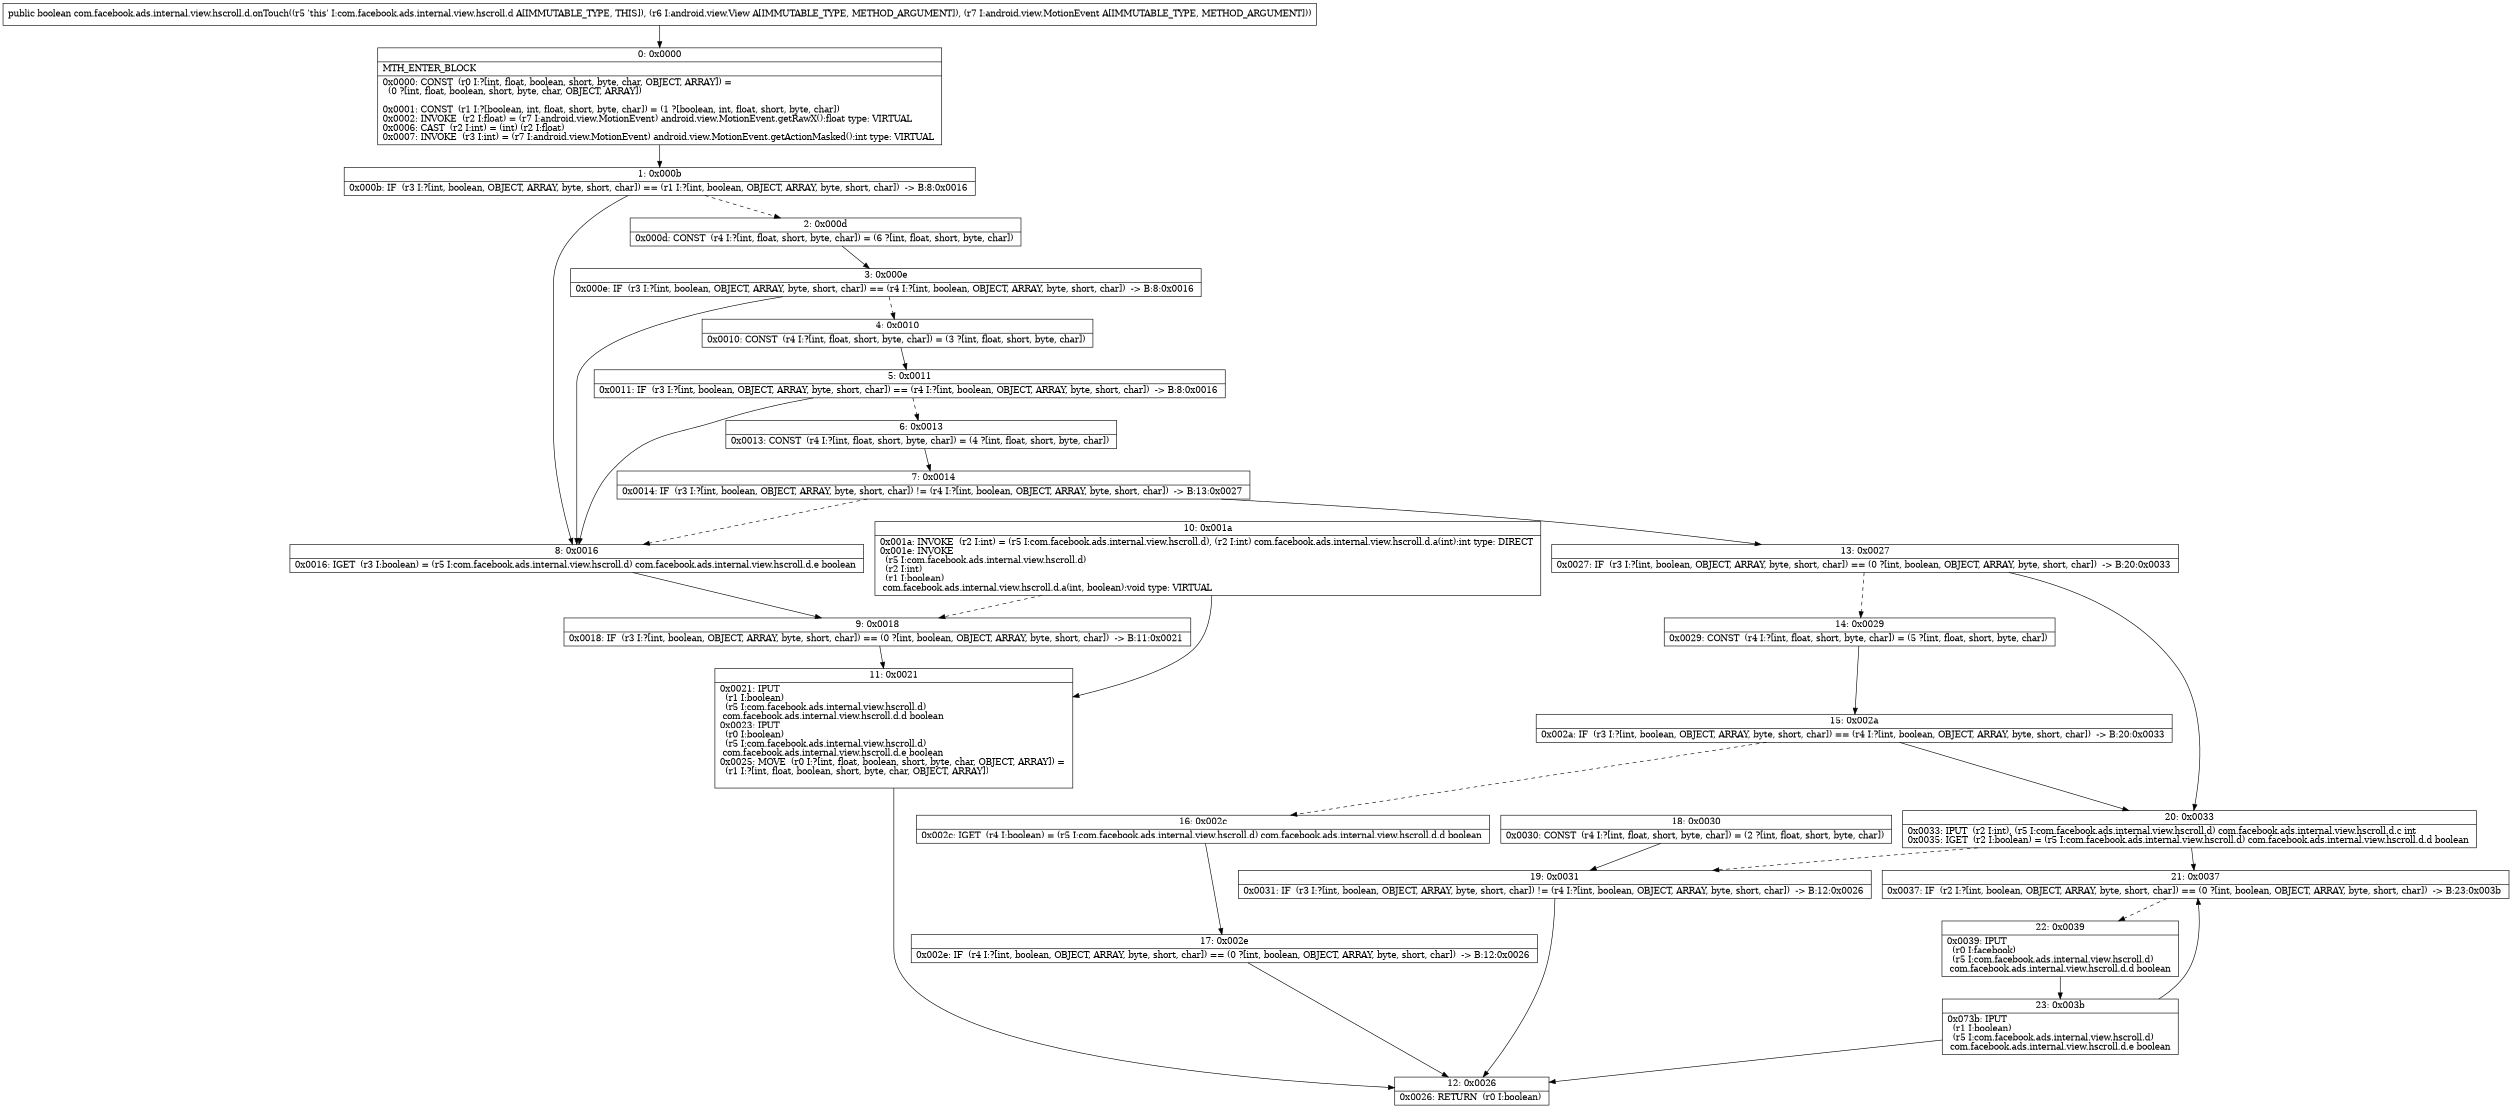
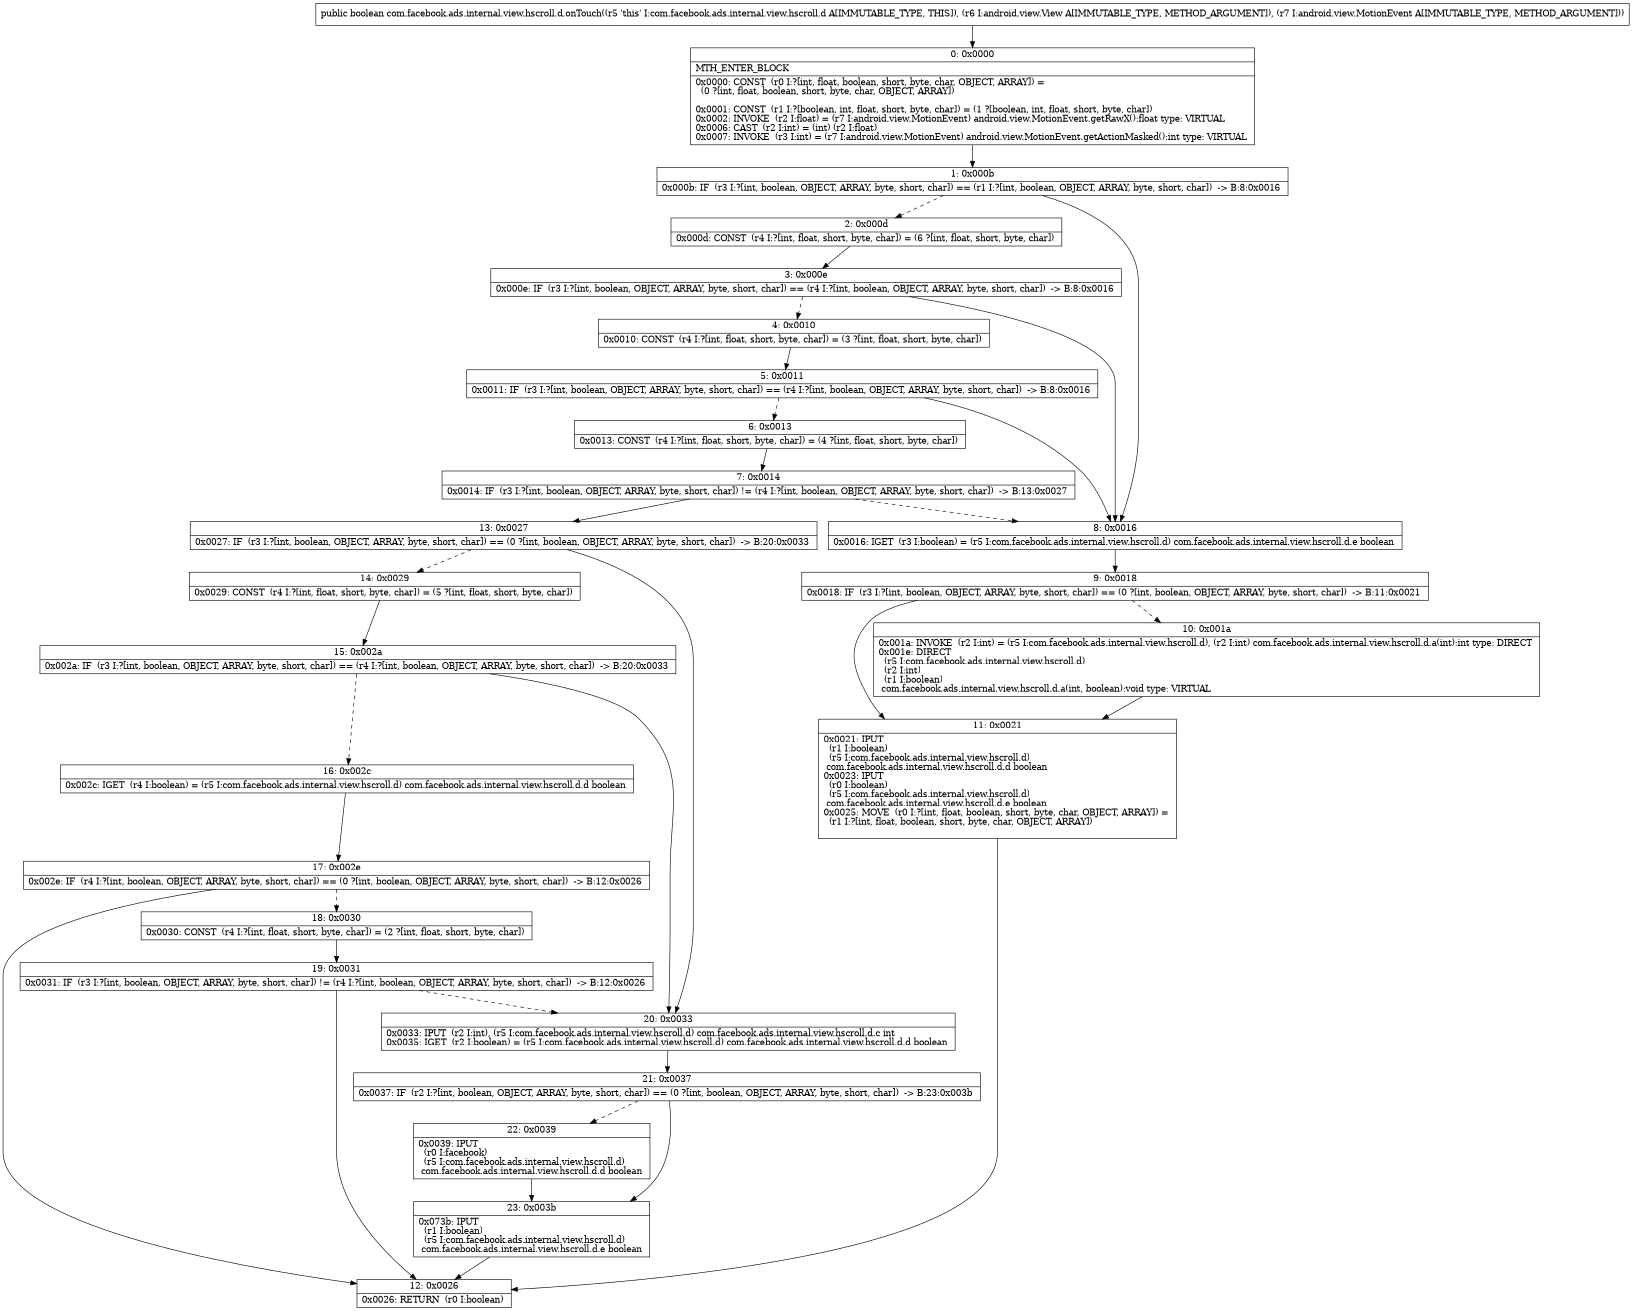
node "10: 0x001a": text "0x001e: INVOKE" -> "0x001e: DIRECT"
edge "10: 0x001a" -> "9: 0x0018": reversed
edge "20: 0x0033" -> "19: 0x0031": reversed
edge "17: 0x002e" -> "18: 0x0030": added
edge "23: 0x003b" -> "21: 0x0037": reversed
